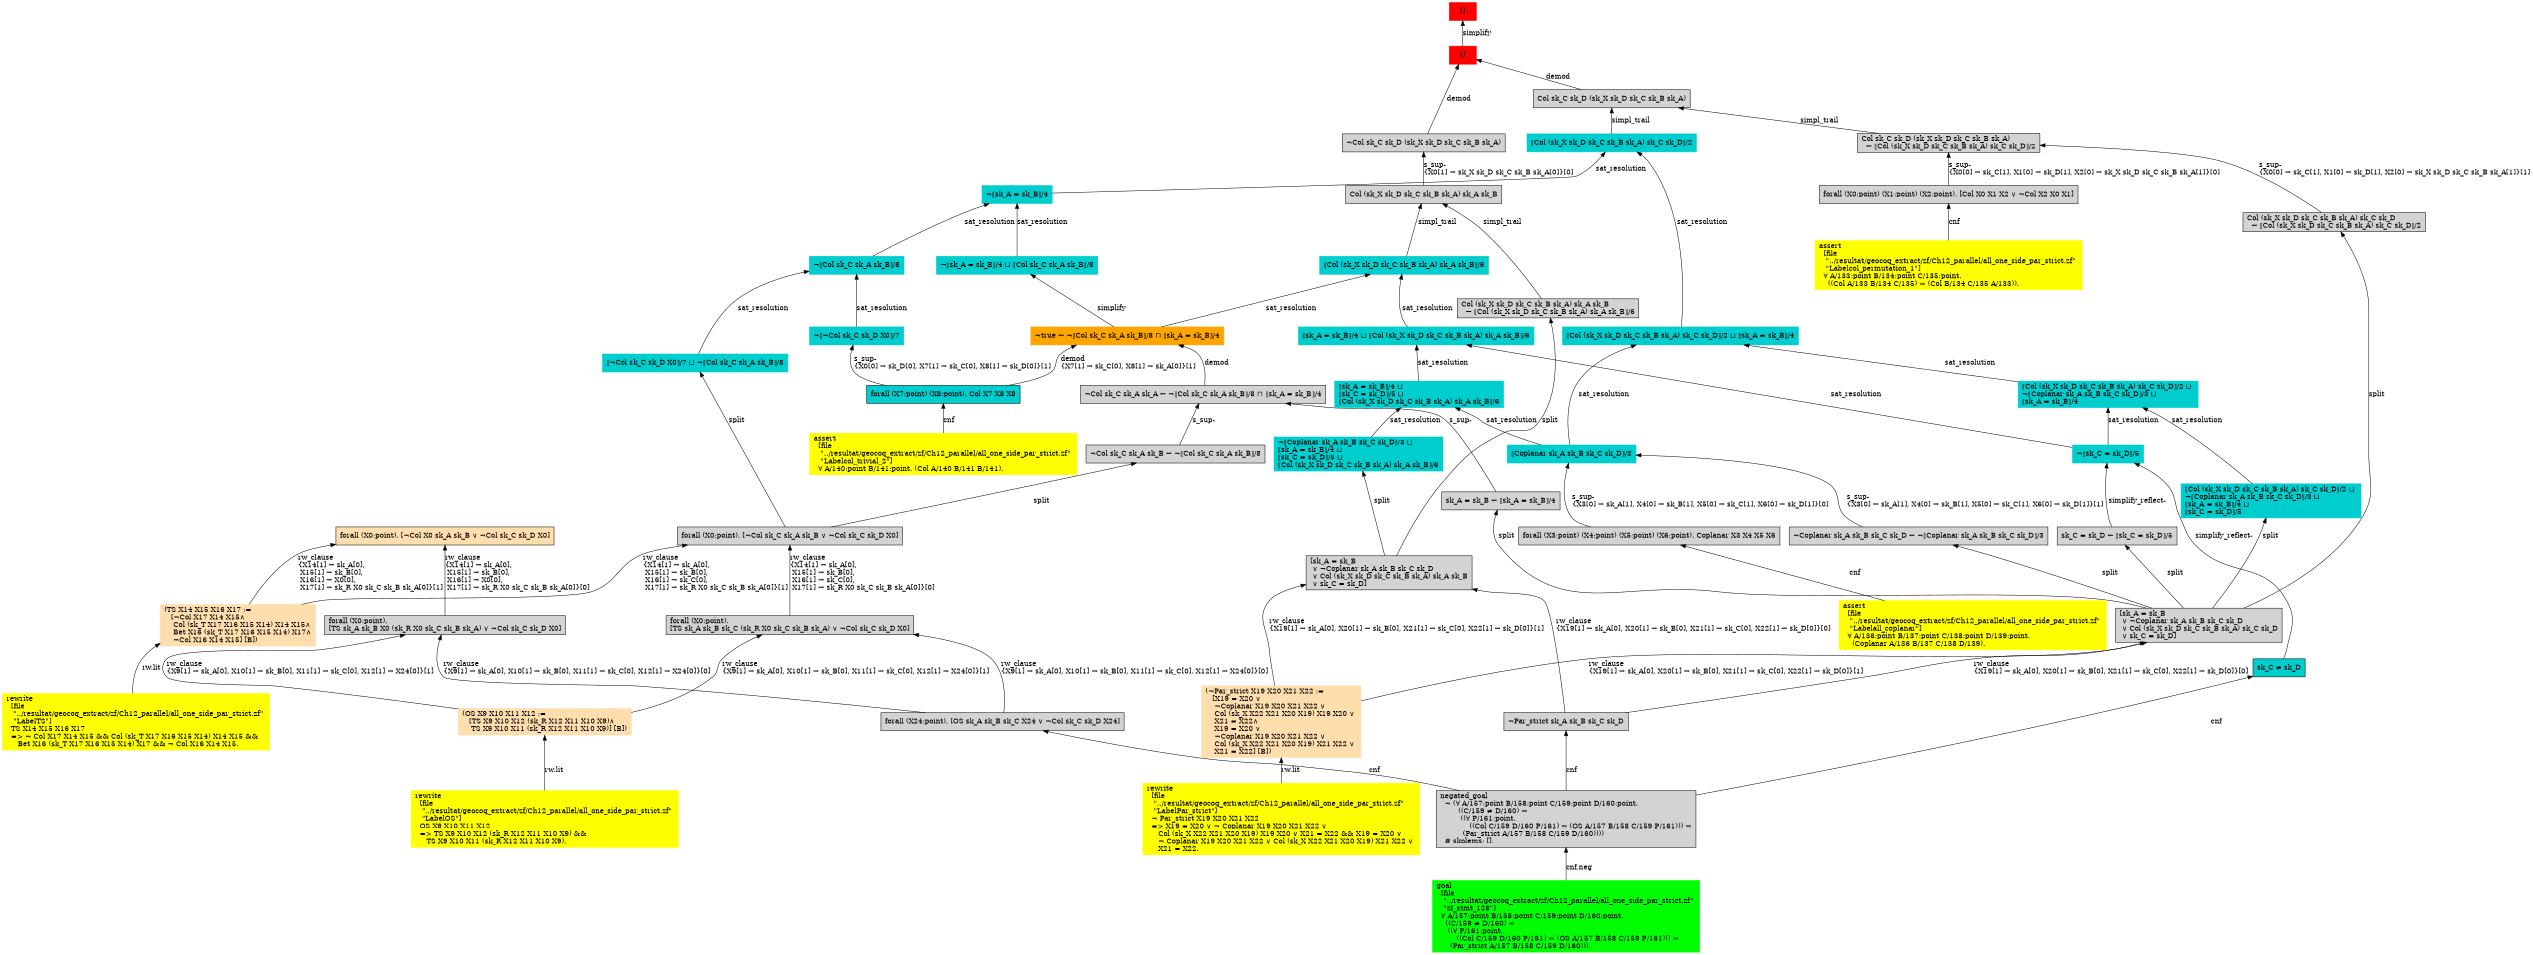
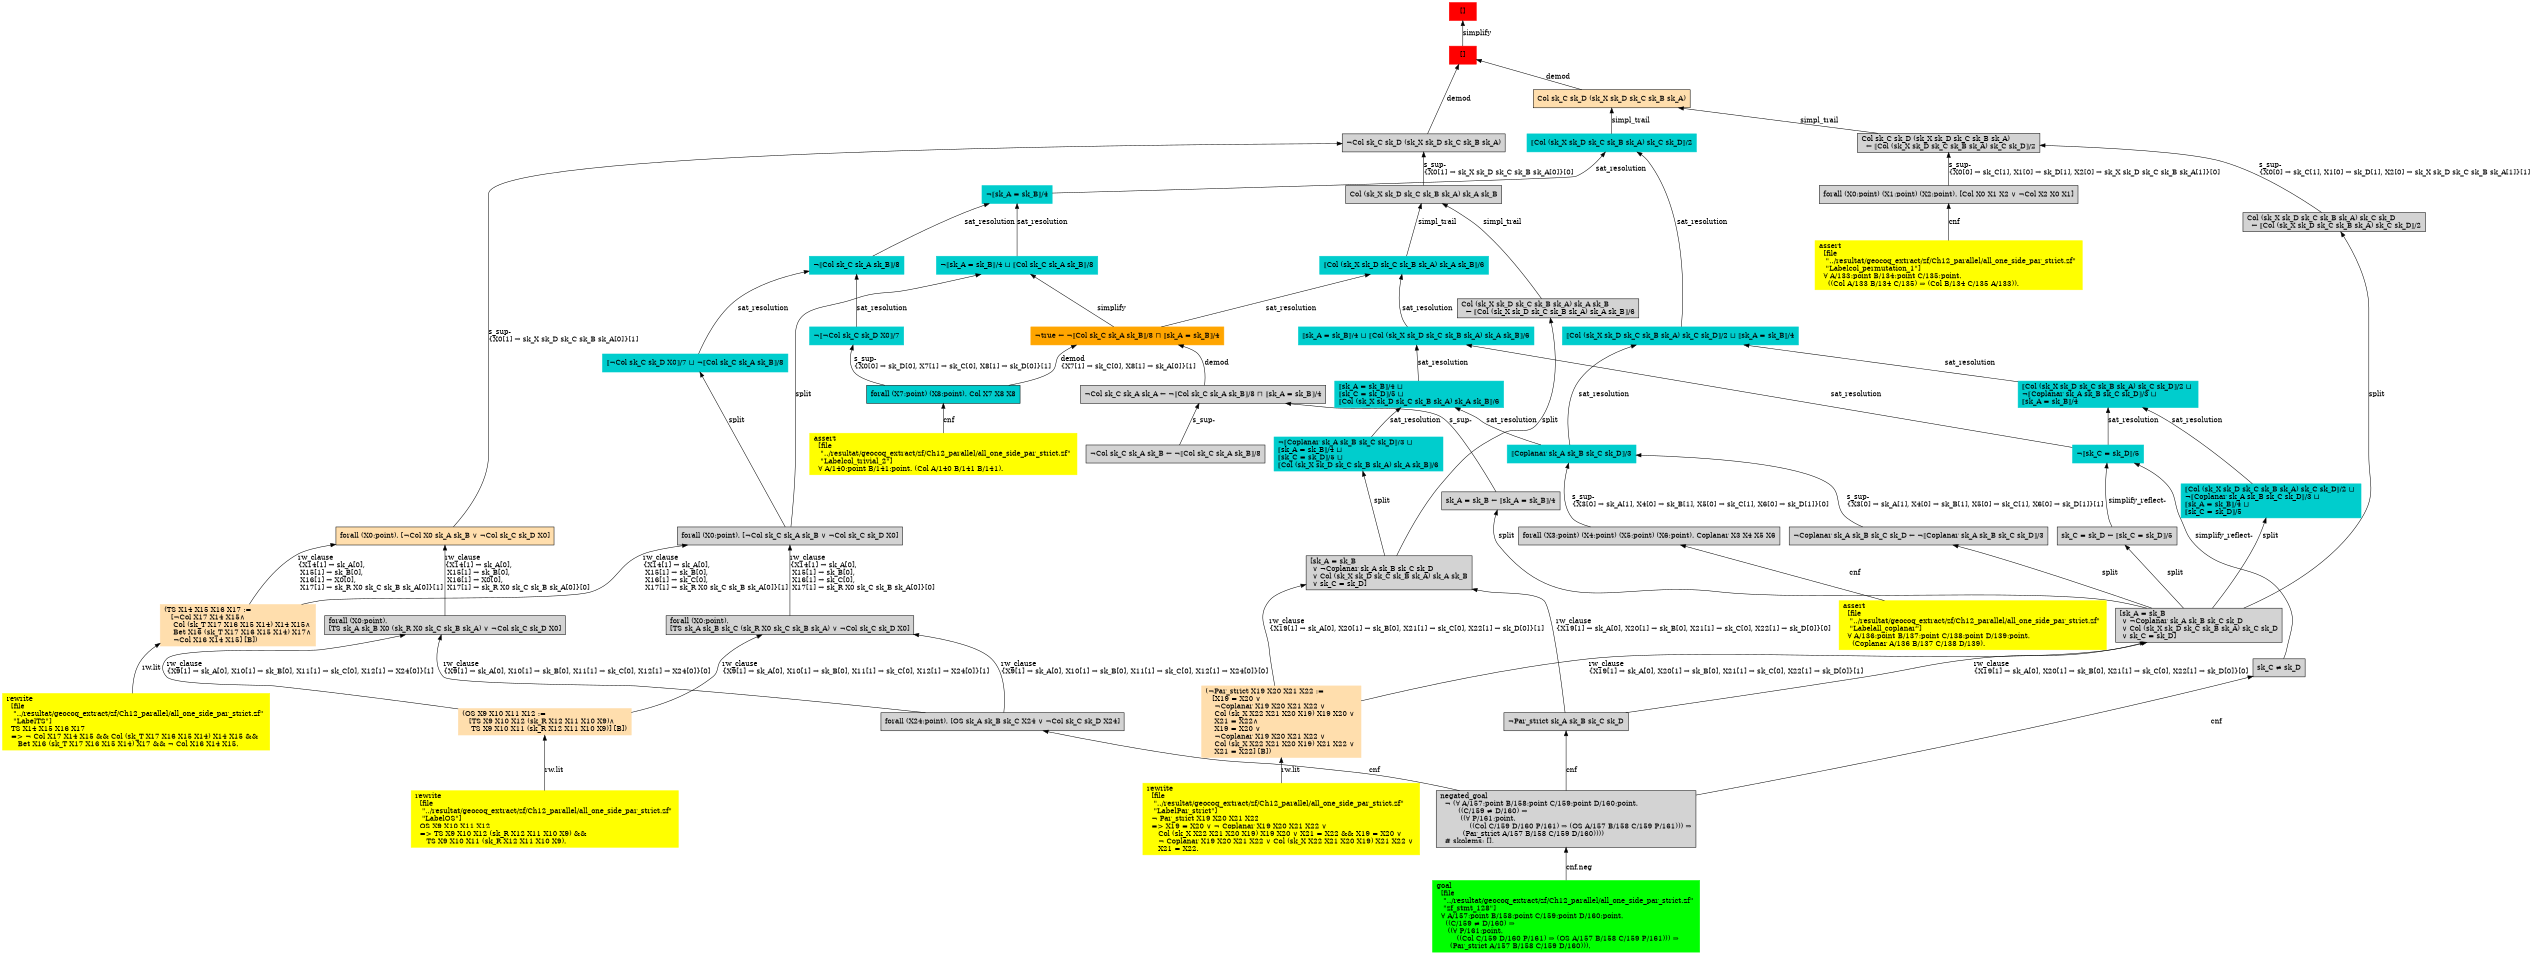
node "Col sk_C sk_D (sk_X sk_D sk_C sk_B sk_A)": fillcolor lightgrey -> navajowhite
edge "forall (X0:point). [¬Col X0 sk_A sk_B ∨ ¬Col sk_C sk_D X0]" -> "¬Col sk_C sk_D (sk_X sk_D sk_C sk_B sk_A)": added, label "s_sup- {X0[1] → sk_X sk_D sk_C sk_B sk_A[0]}[1]"
edge "forall (X0:point). [¬Col sk_C sk_A sk_B ∨ ¬Col sk_C sk_D X0]" -> "¬Col sk_C sk_A sk_B ← ¬⟦Col sk_C sk_A sk_B⟧/8": now "forall (X0:point). [¬Col sk_C sk_A sk_B ∨ ¬Col sk_C sk_D X0]" -> "¬⟦sk_A = sk_B⟧/4 ⊔ ⟦Col sk_C sk_A sk_B⟧/8"
node "sk_C ≠ sk_D": fillcolor cyan3 -> lightgrey
